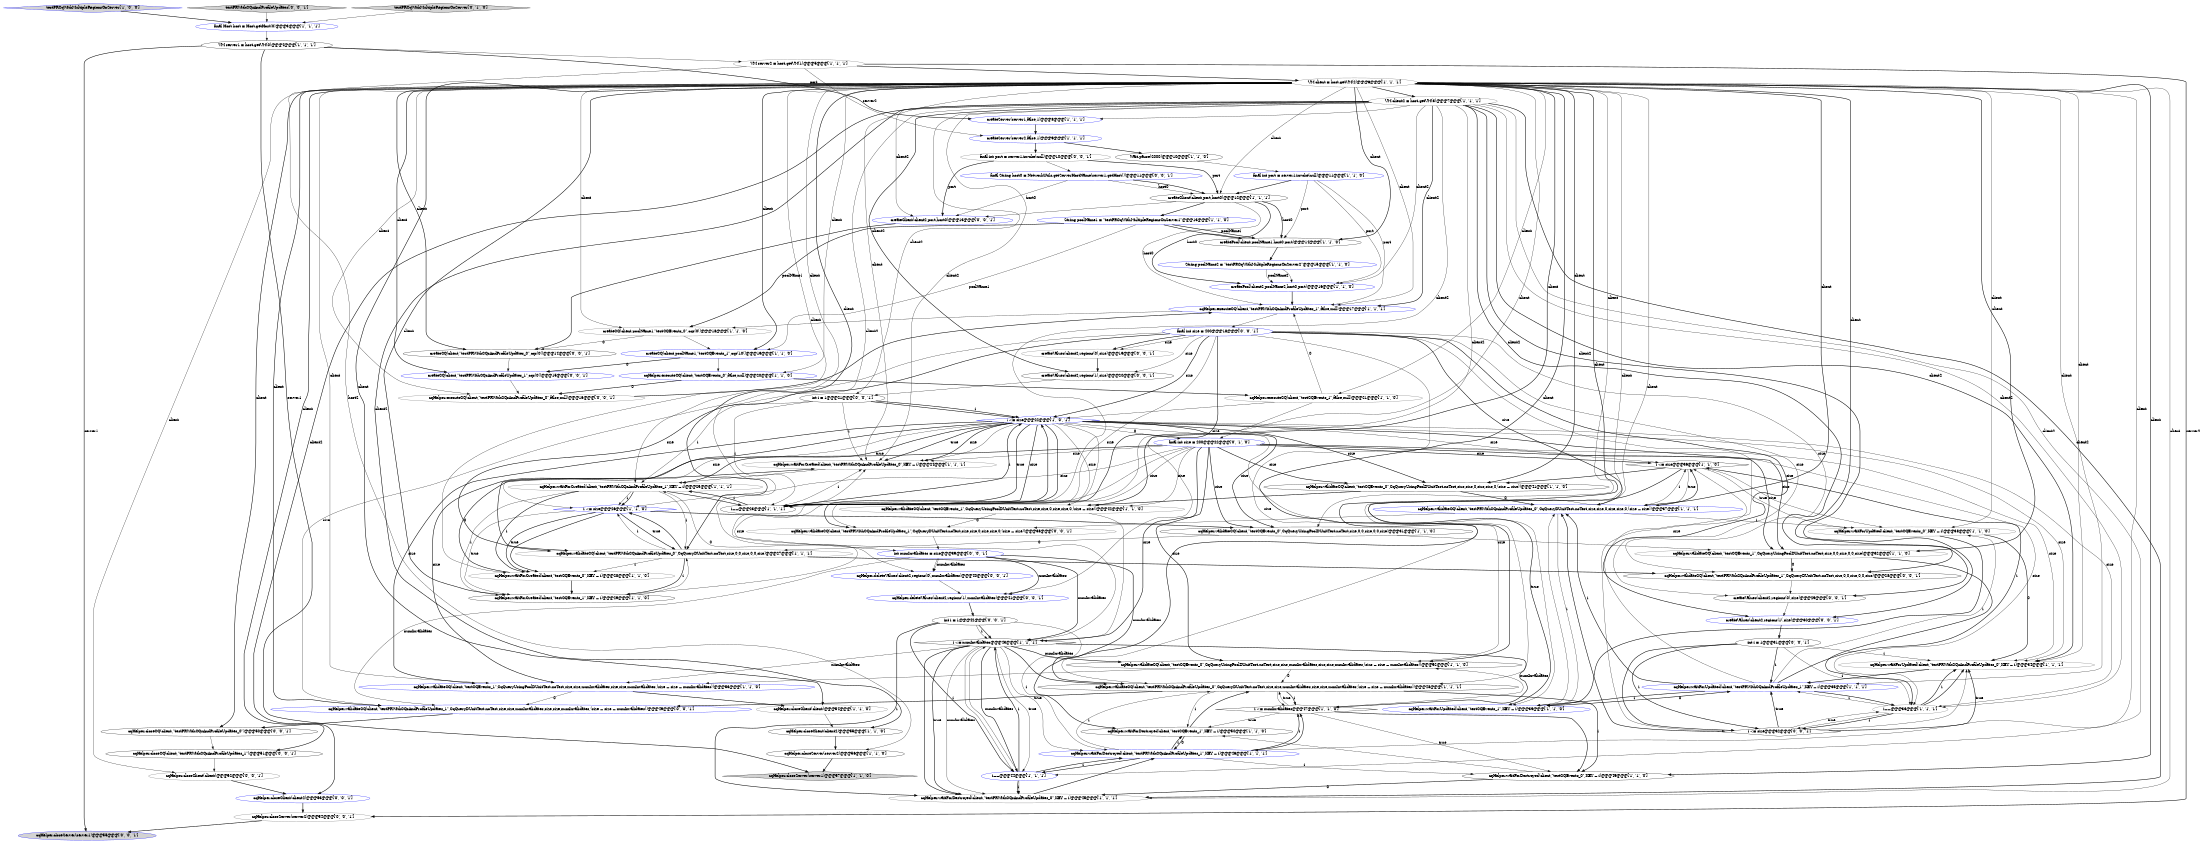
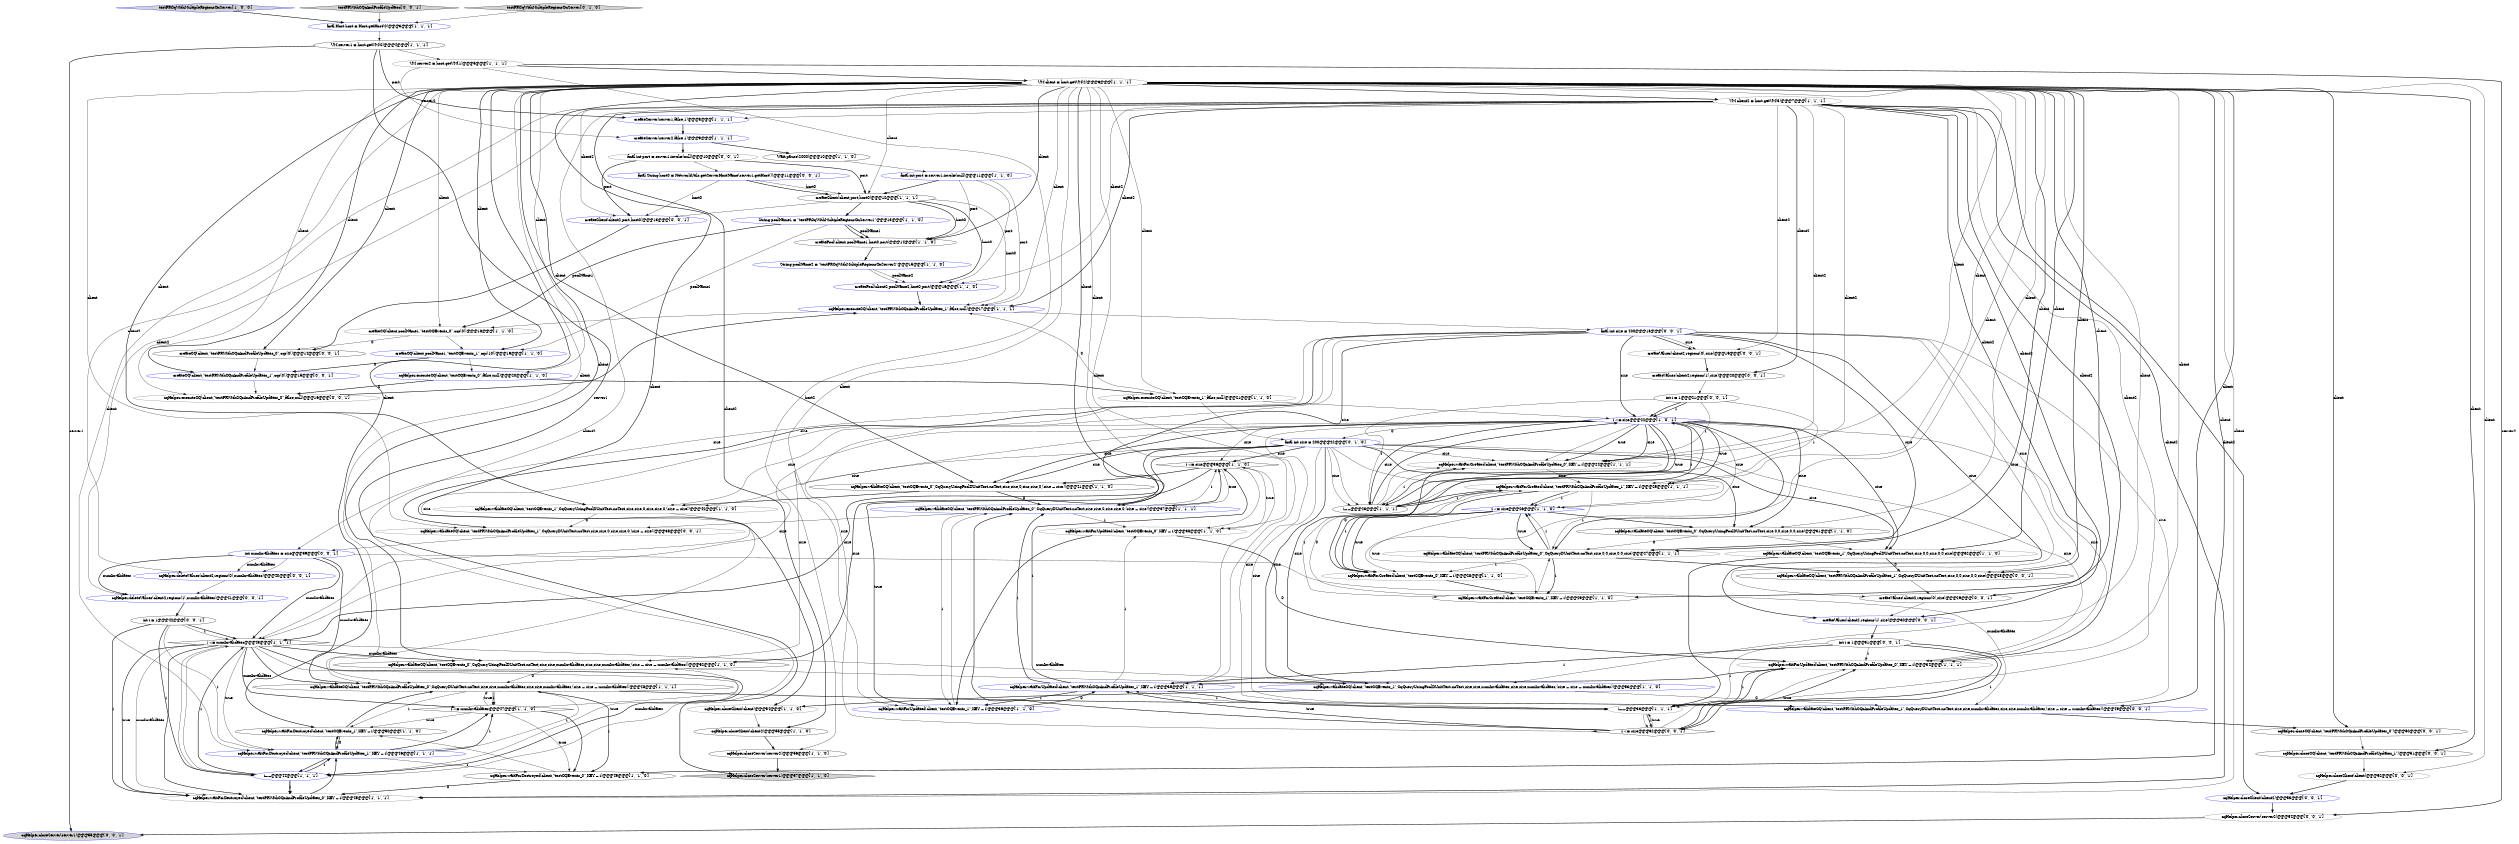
edge "VM client2 = host.getVM(3)@@@7@@@['1', '1', '1']" -> "int i = 1@@@21@@@['0', '0', '1']": now "VM client2 = host.getVM(3)@@@7@@@['1', '1', '1']" -> "createValues(client2,regions(0(,size)@@@19@@@['0', '0', '1']"
edge "final int size = 400@@@18@@@['0', '0', '1']" -> "createValues(client2,regions(1(,size)@@@20@@@['0', '0', '1']": removed, label "size"
